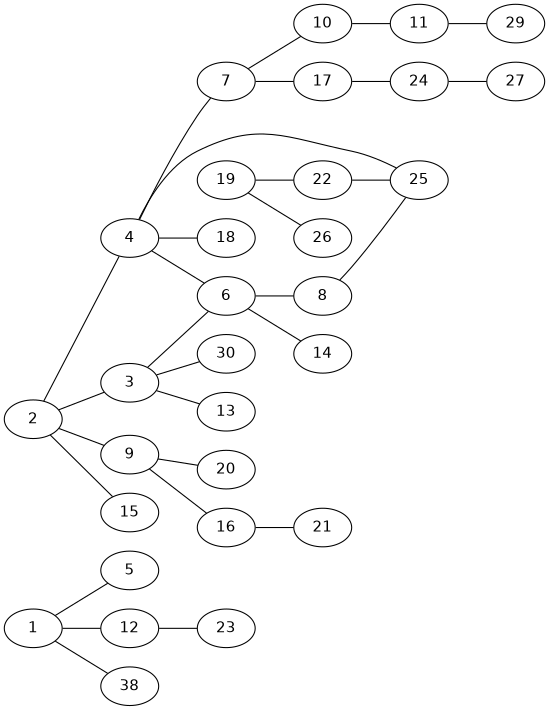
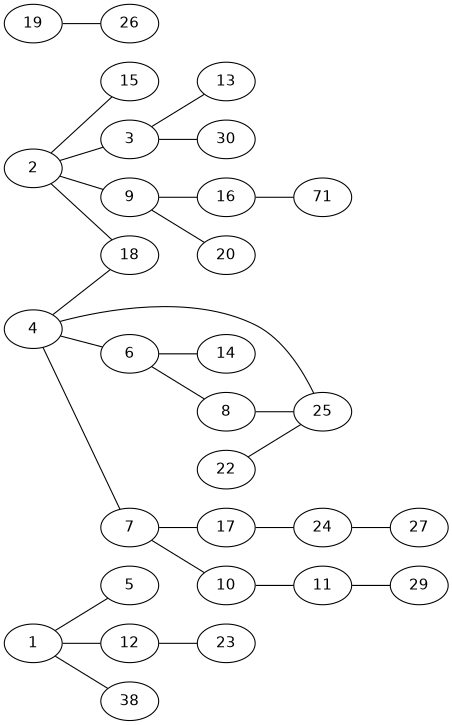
edge "19" -- "22": removed
edge "4" -- "2": now "18" -- "2"
edge "6" -- "3": removed
node "21": label "21" -> "71"
